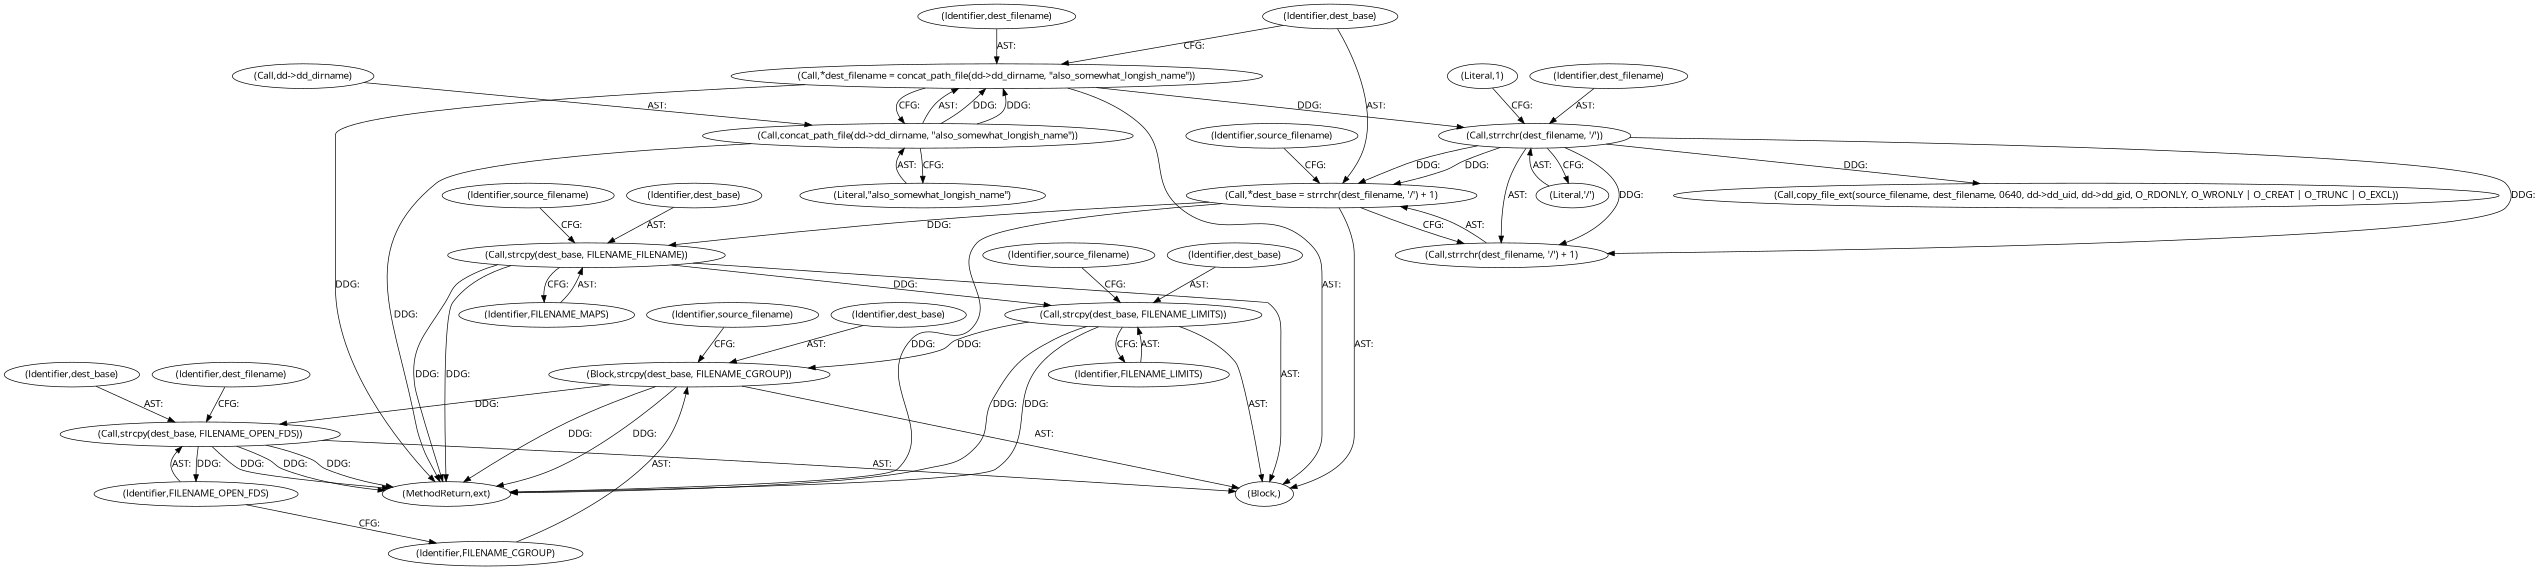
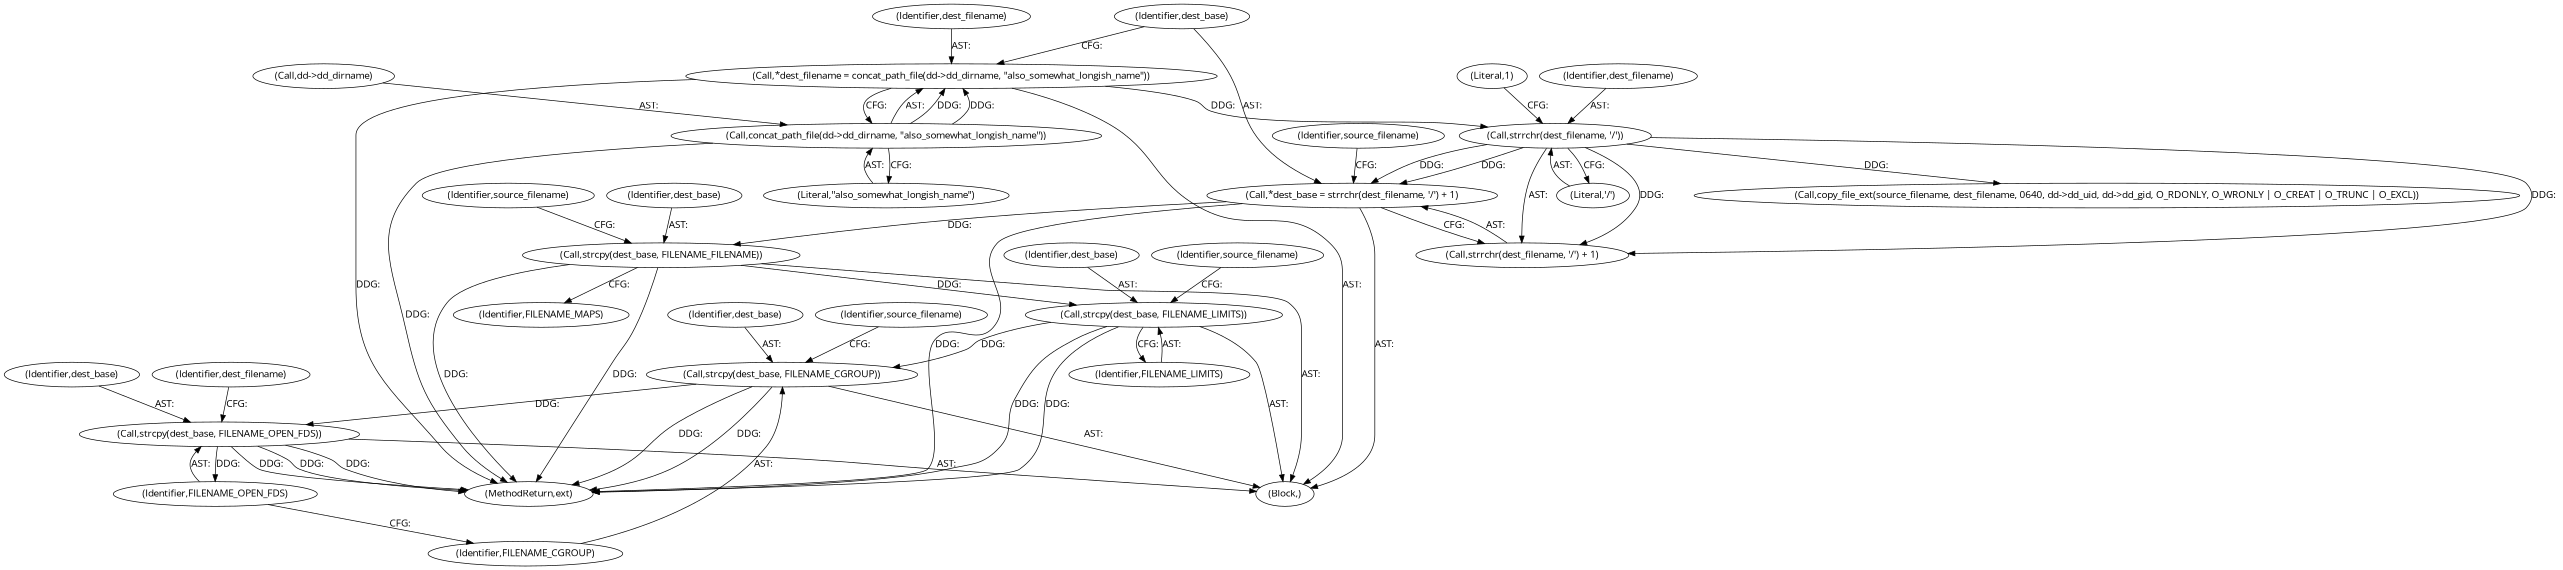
edge "(Identifier,FILENAME_MAPS)" -> "(Call,strcpy(dest_base, FILENAME_FILENAME))": removed, label "AST:"
node "(Block,strcpy(dest_base, FILENAME_CGROUP))": label "(Block,strcpy(dest_base, FILENAME_CGROUP))" -> "(Call,strcpy(dest_base, FILENAME_CGROUP))"
